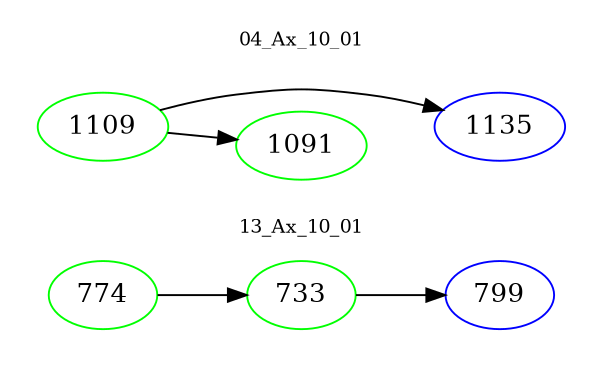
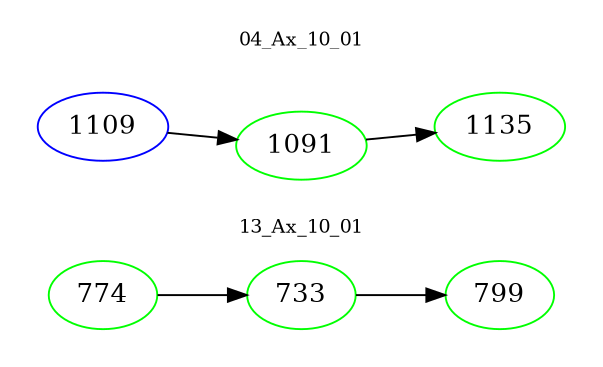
edge "1109" -> "1135": now "1091" -> "1135"
node "1109": color green -> blue
node "1135": color blue -> green
node "799": color blue -> green
